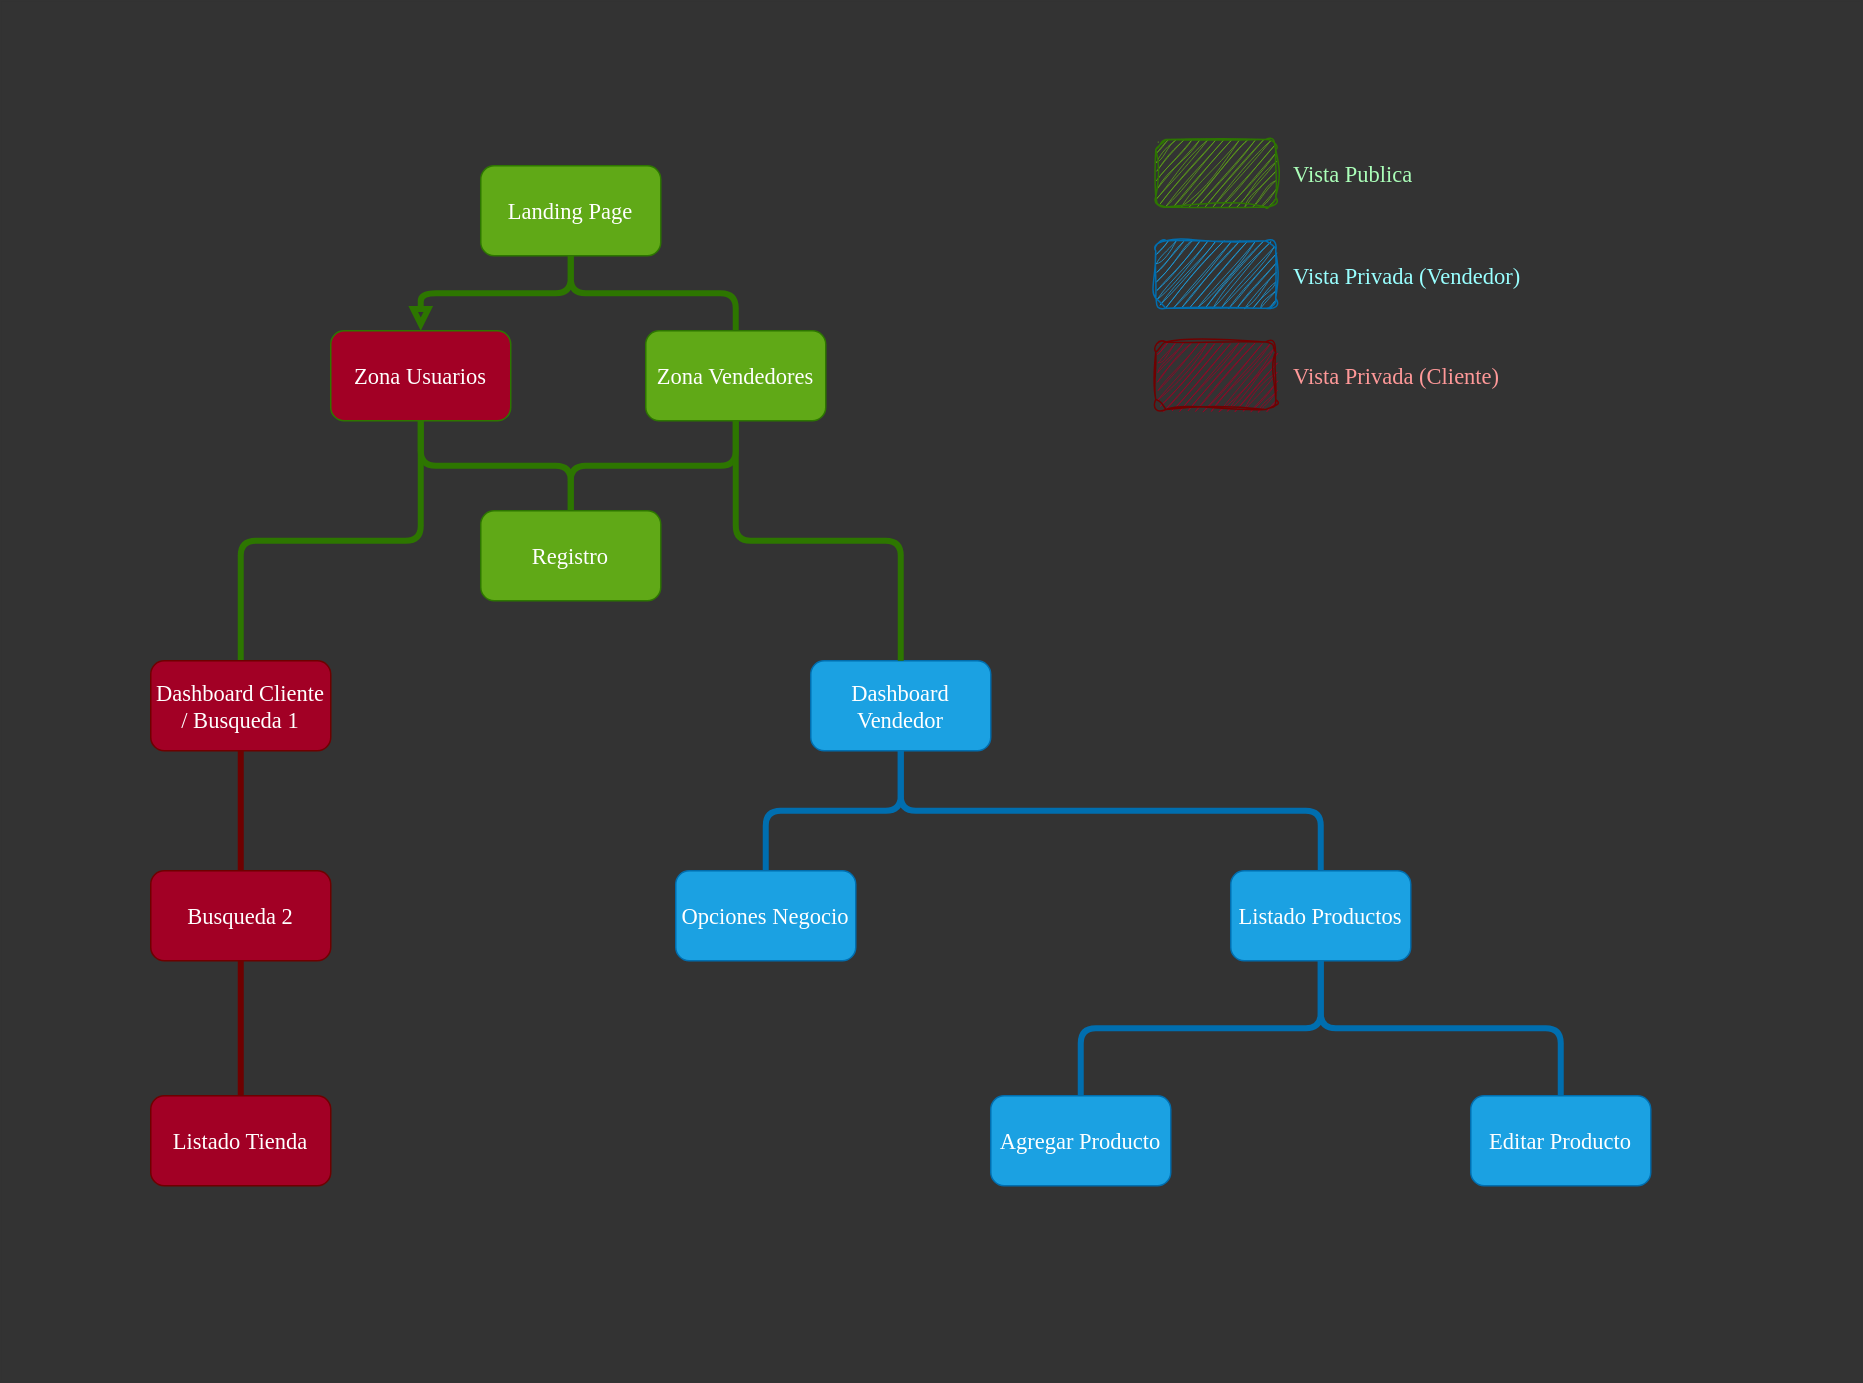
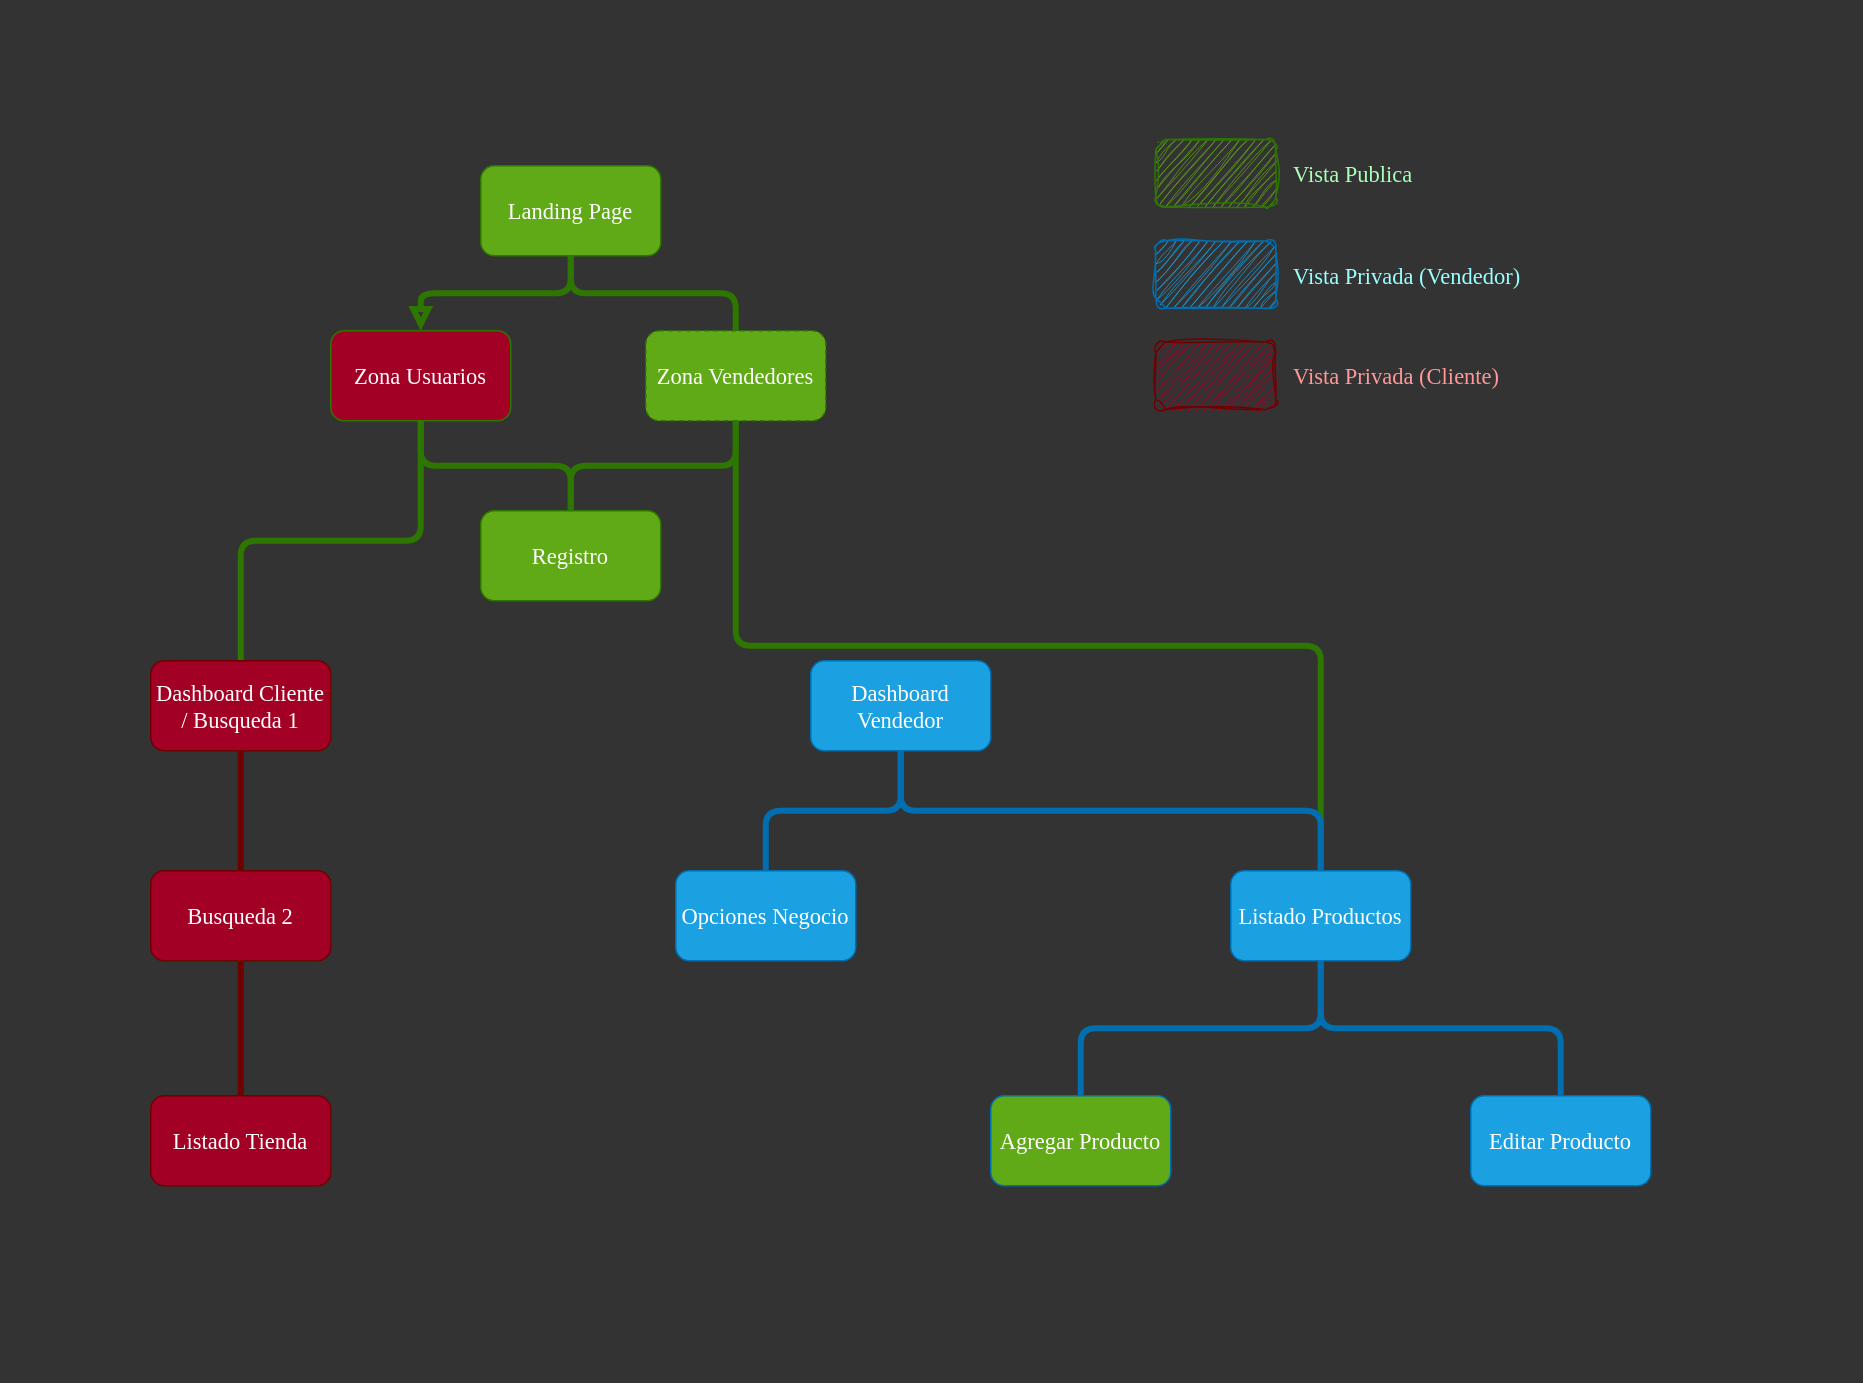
node "Zona Vendedores": style solid -> dashed
edge "Zona Vendedores" -- "Dashboard Vendedor": now "Zona Vendedores" -- "Listado Productos"
node "Agregar Producto": fillcolor #1ba1e2 -> #60a917
